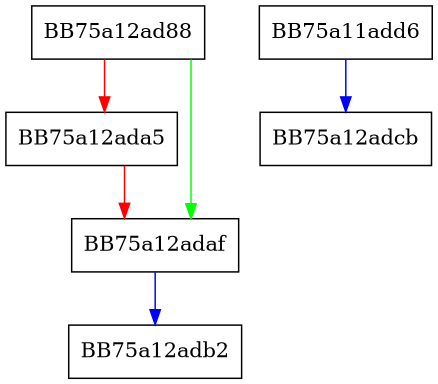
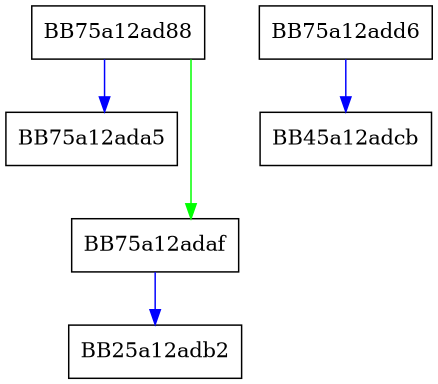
node "BB75a11add6": label "BB75a11add6" -> "BB75a12add6"
edge "BB75a12ad88" -> "BB75a12ada5": color red -> blue
node "BB75a12adcb": label "BB75a12adcb" -> "BB45a12adcb"
edge "BB75a12ada5" -> "BB75a12adaf": removed
node "BB75a12adb2": label "BB75a12adb2" -> "BB25a12adb2"
